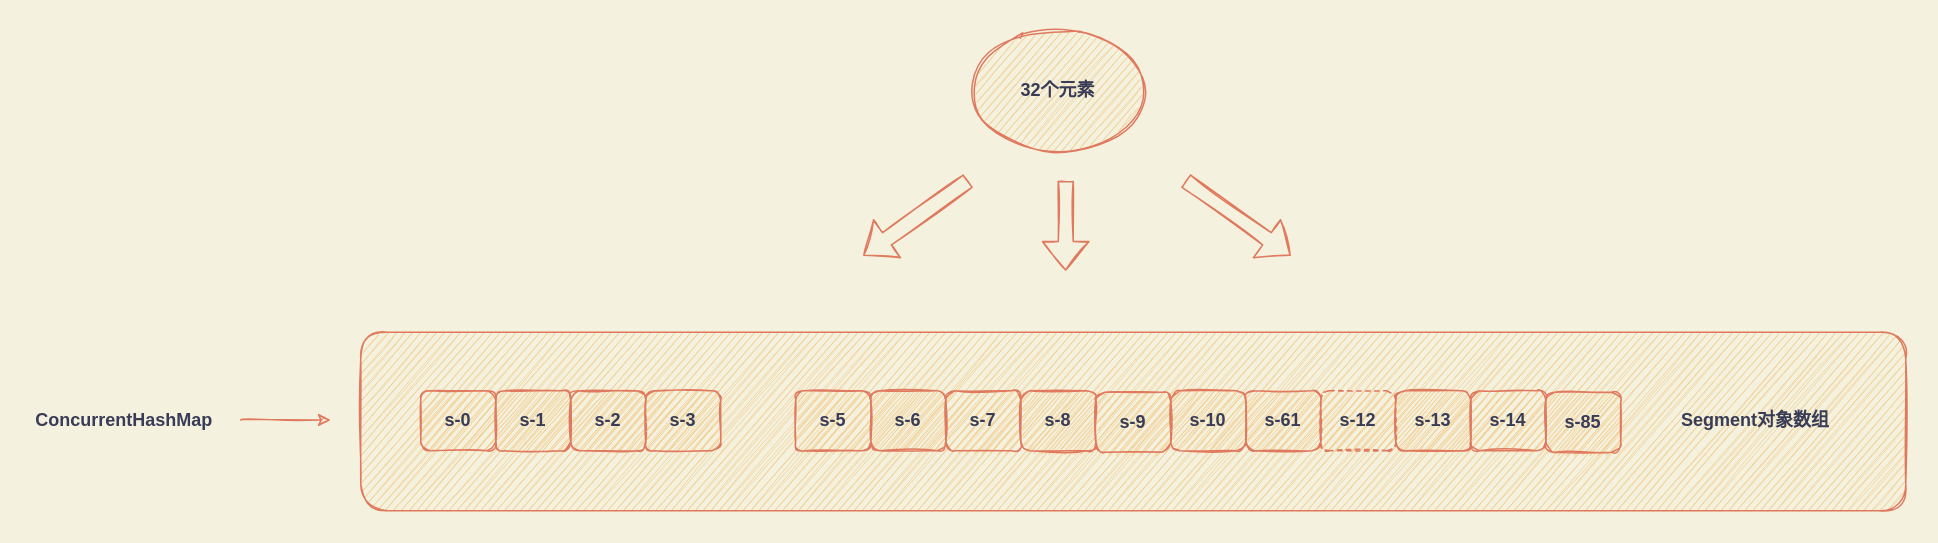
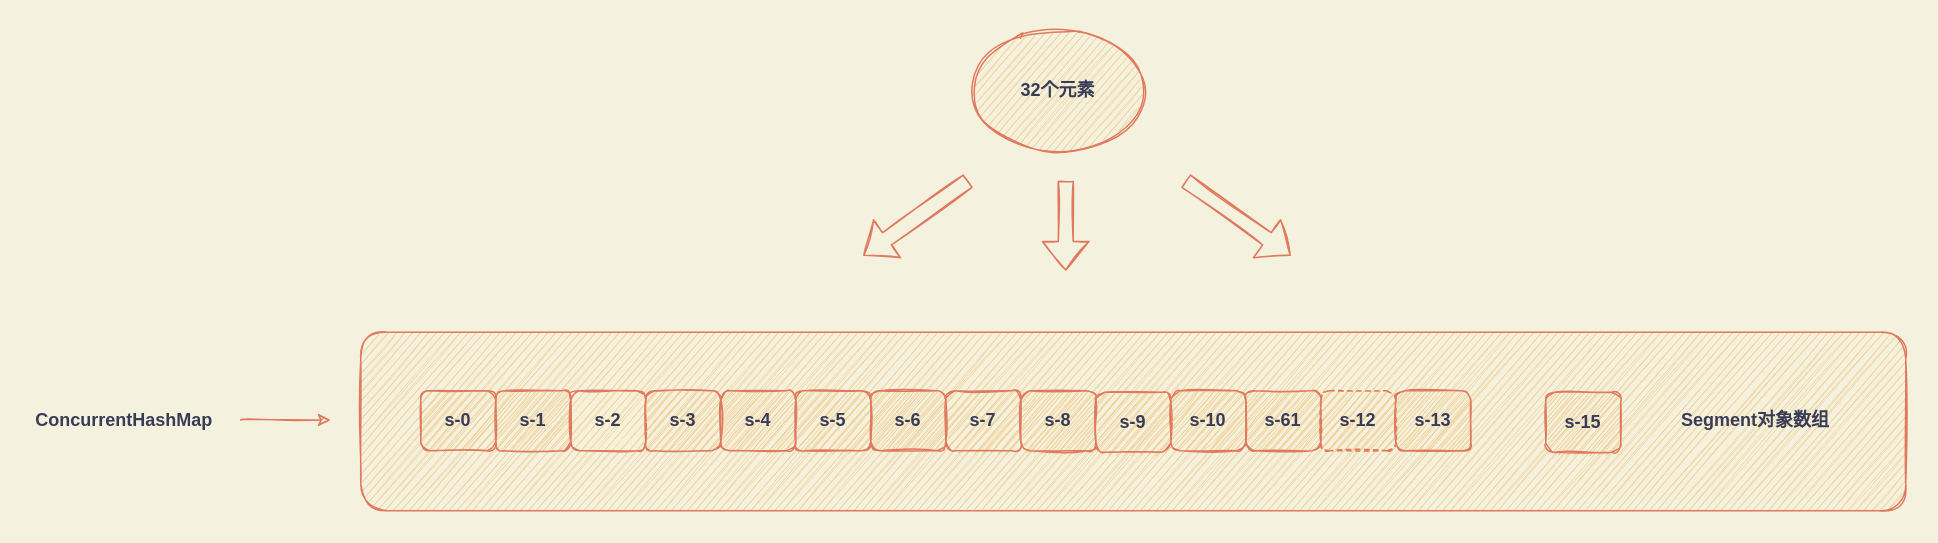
node "s-2": fillcolor #f2cc8f -> #fff2cc
node "s-4": added
node "s-14": removed
node "s-85": label "s-85" -> "s-15"
